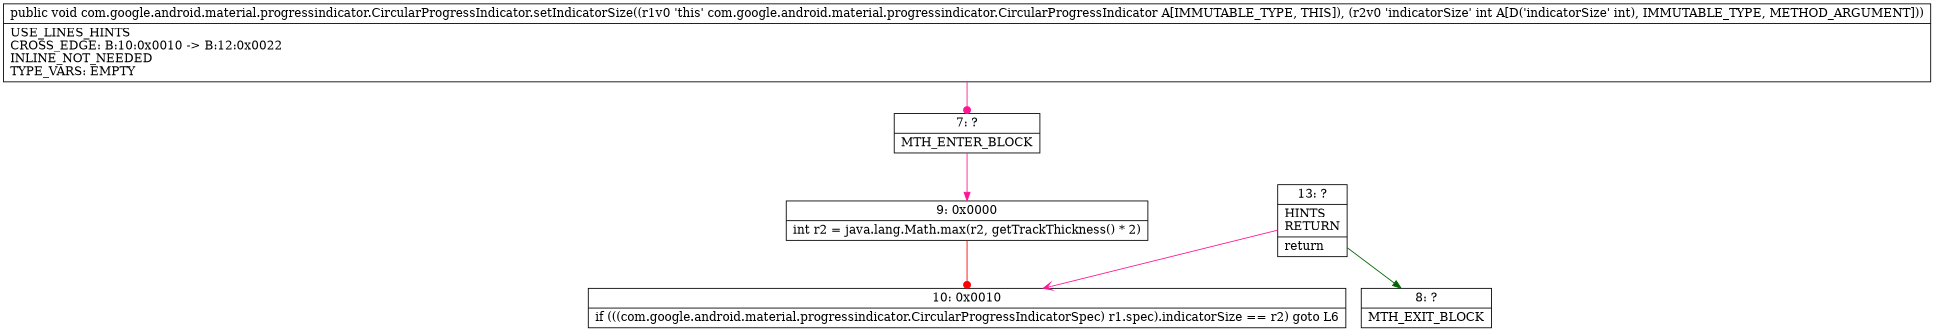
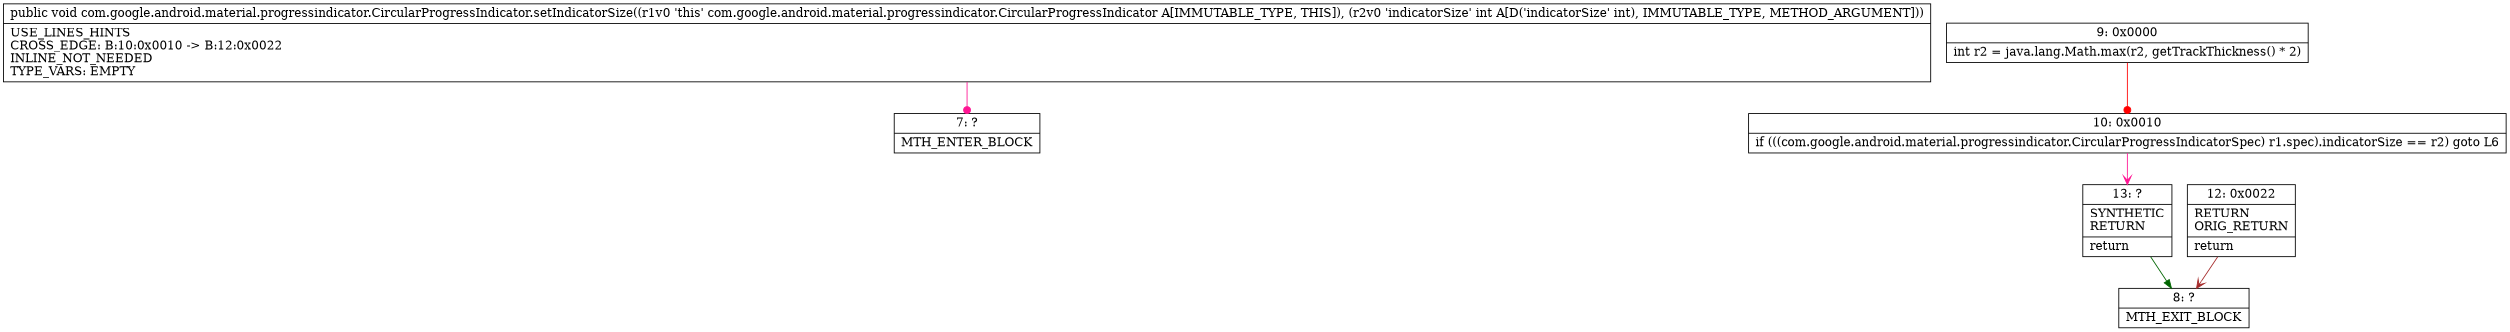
edge "7: ?" -> "9: 0x0000": removed
node "13: ?": text "HINTS" -> "SYNTHETIC"
node "12: 0x0022": added
edge "13: ?" -> "10: 0x0010": reversed
